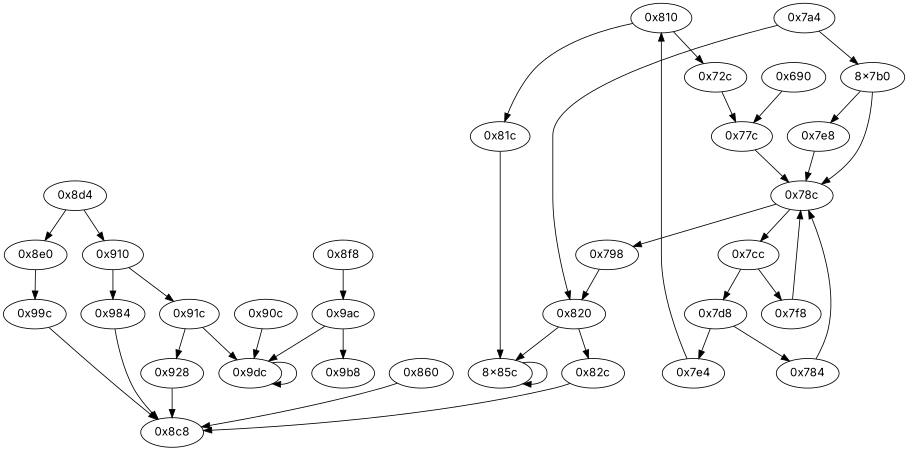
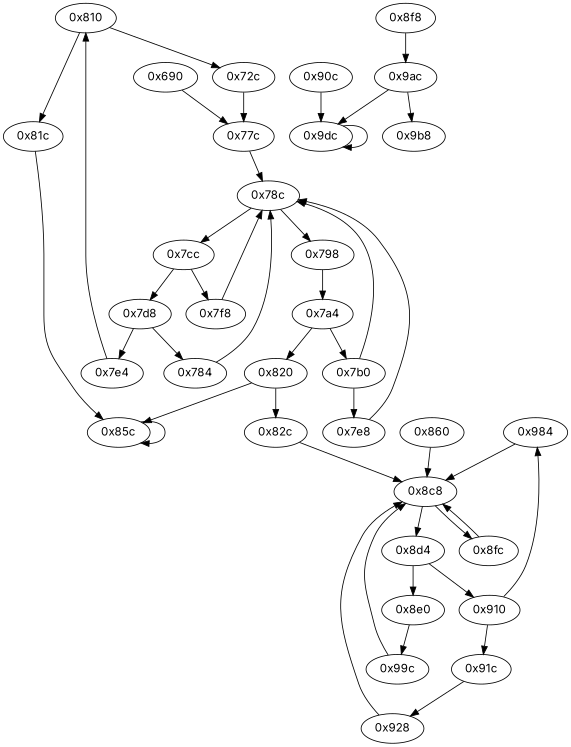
node "8x7b0": label "8x7b0" -> "0x7b0"
edge "0x798" -> "0x820": now "0x798" -> "0x7a4"
edge "0x91c" -> "0x9dc": removed
node "8x85c": label "8x85c" -> "0x85c"
edge "0x8c8" -> "0x8d4": added
node "0x8fc": added
